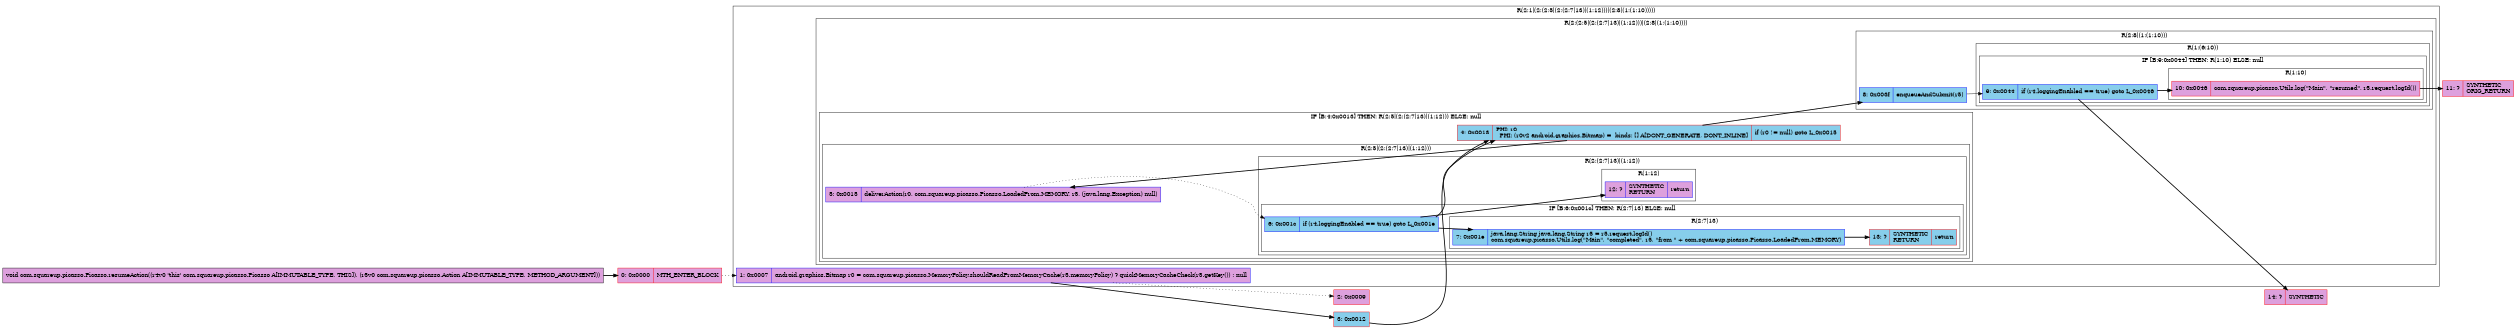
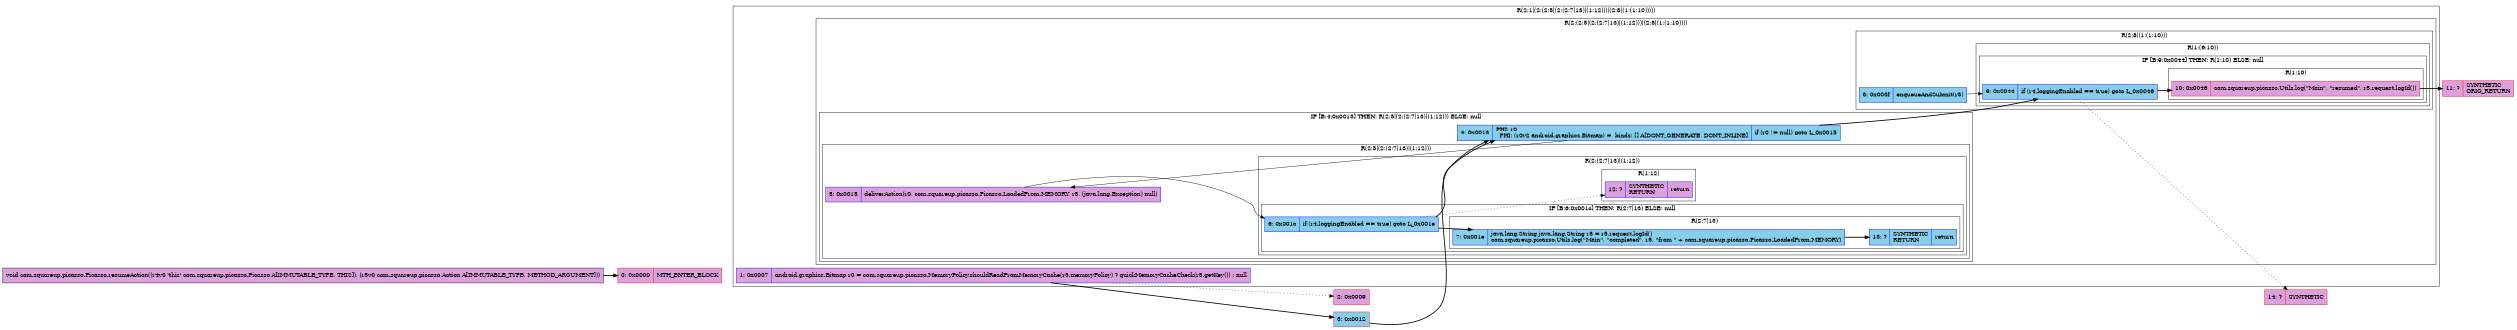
edge "4: 0x0013" -> "8: 0x003f": now "4: 0x0013" -> "9: 0x0044"
node "4: 0x0013": color red -> blue
edge "4: 0x0013" -> "5: 0x0015": style bold -> solid
edge "5: 0x0015" -> "6: 0x001c": style dotted -> solid
edge "9: 0x0044" -> "14: ?": style bold -> dotted
edge "6: 0x001c" -> "12: ?": style bold -> dotted
node "13: ?": color red -> blue
edge "0: 0x0000" -> "1: 0x0007": removed
